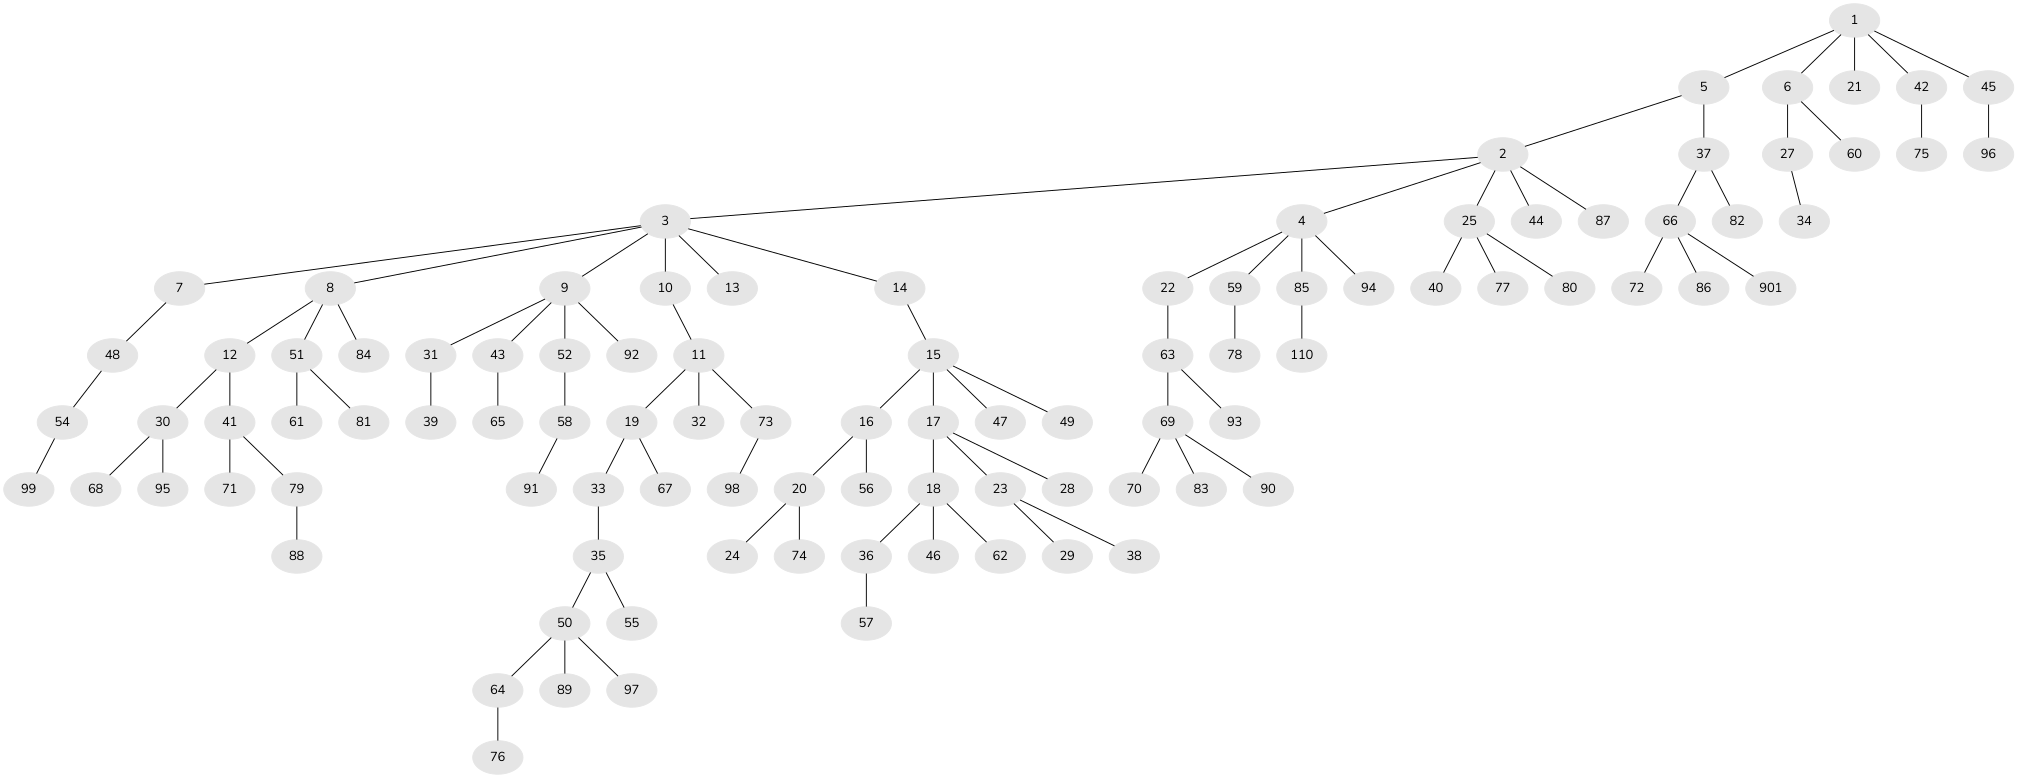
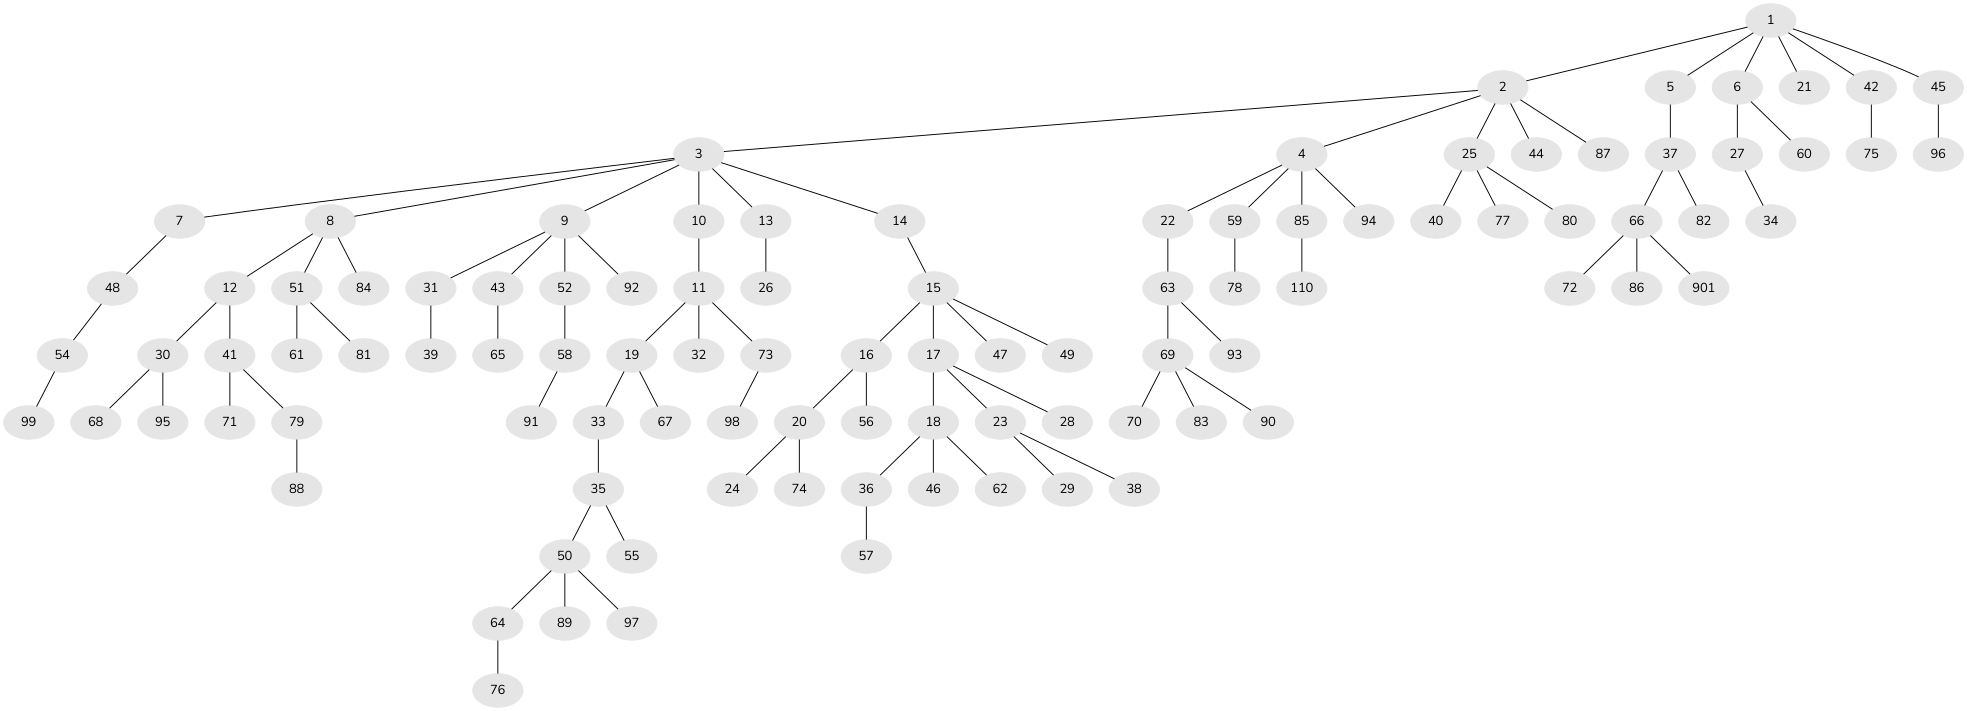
edge "5" -- "2": now "1" -- "2"
node "26": added
